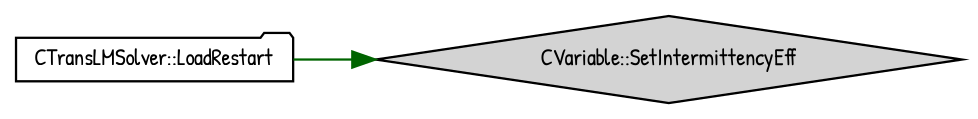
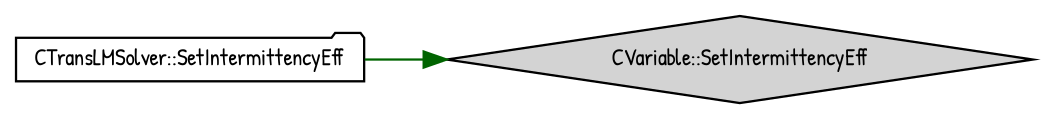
node "CTransLMSolver::LoadRestart": label "CTransLMSolver::LoadRestart" -> "CTransLMSolver::SetIntermittencyEff"
